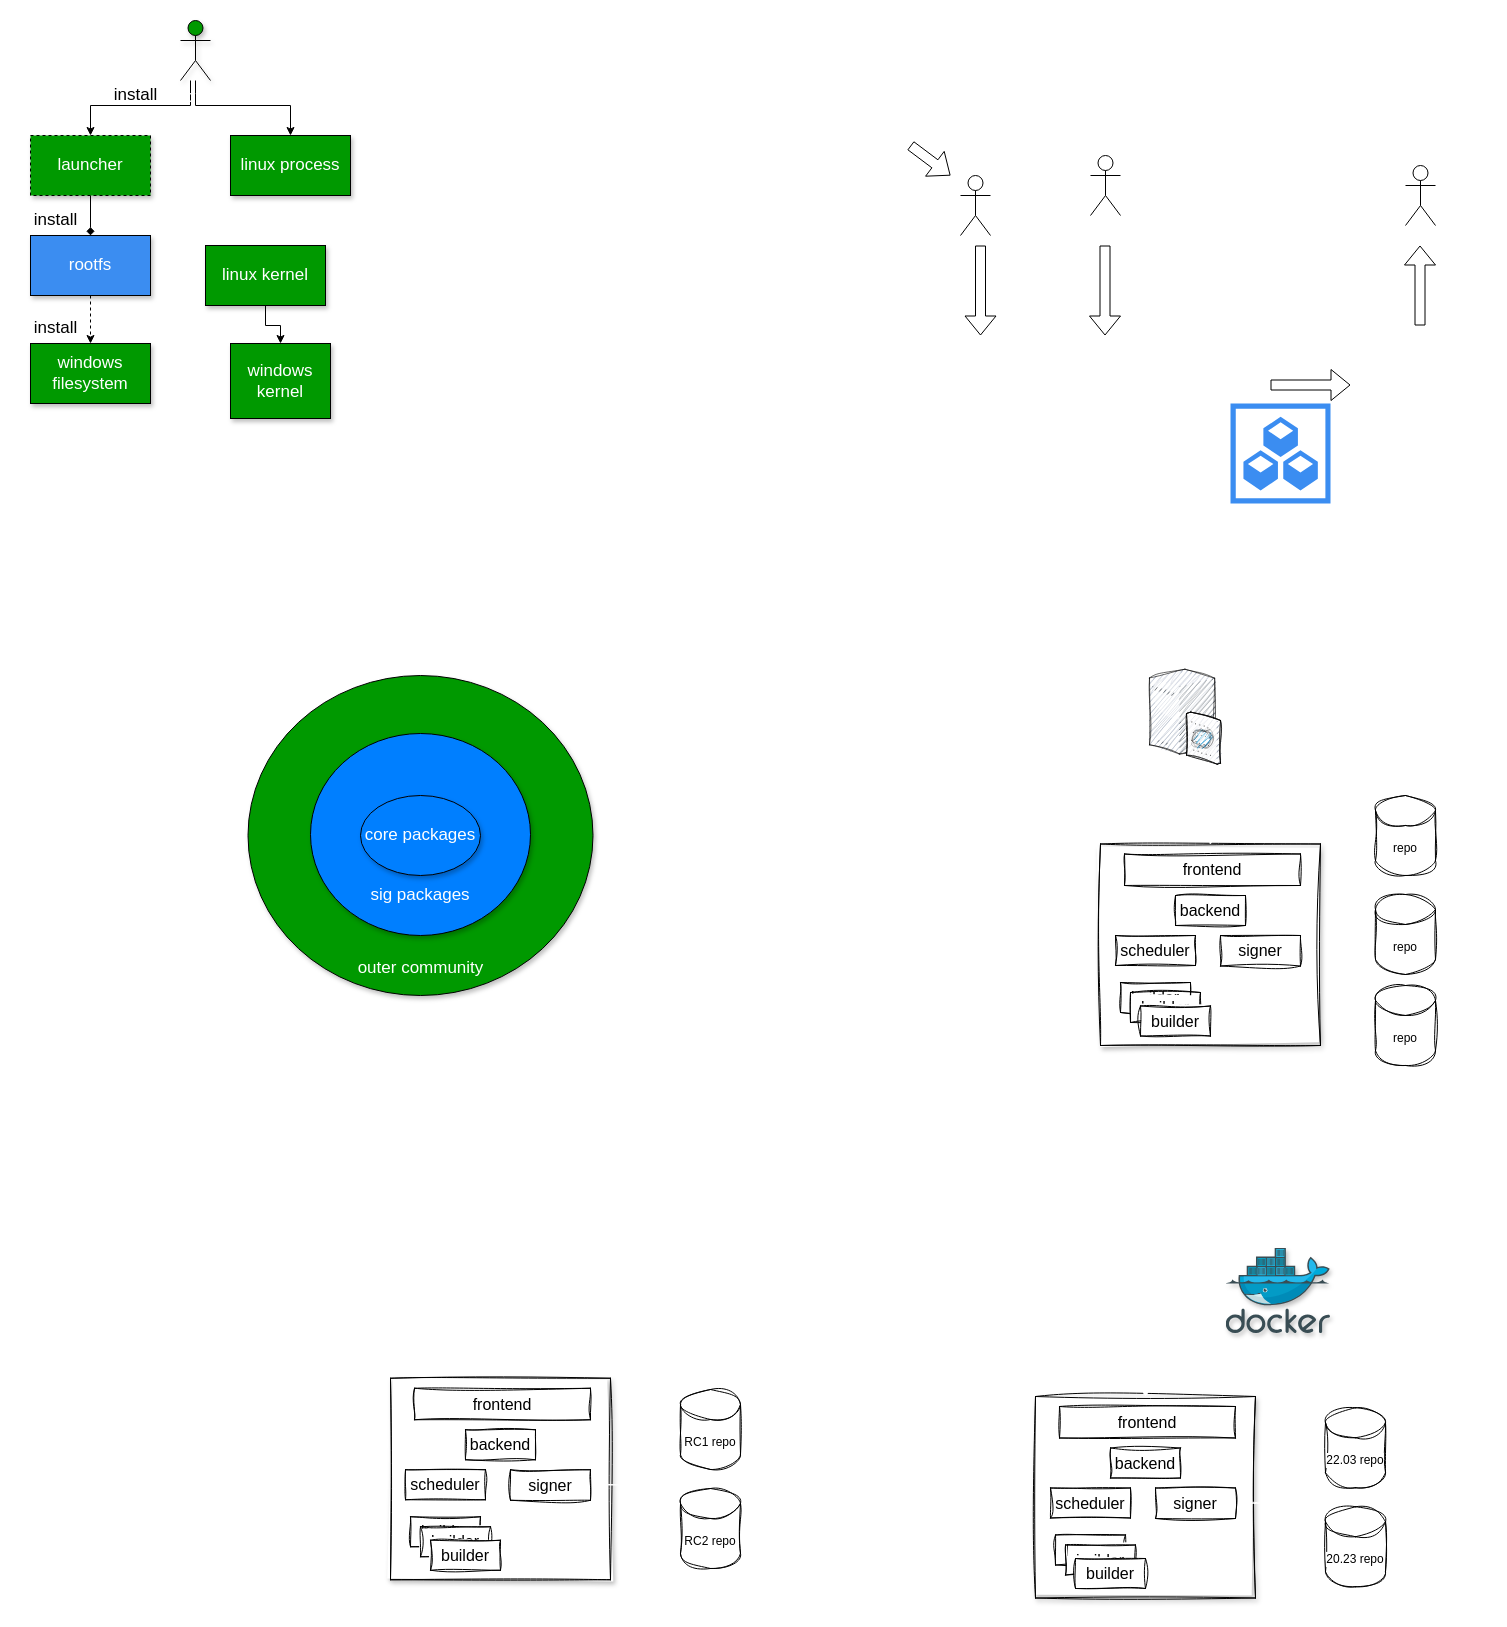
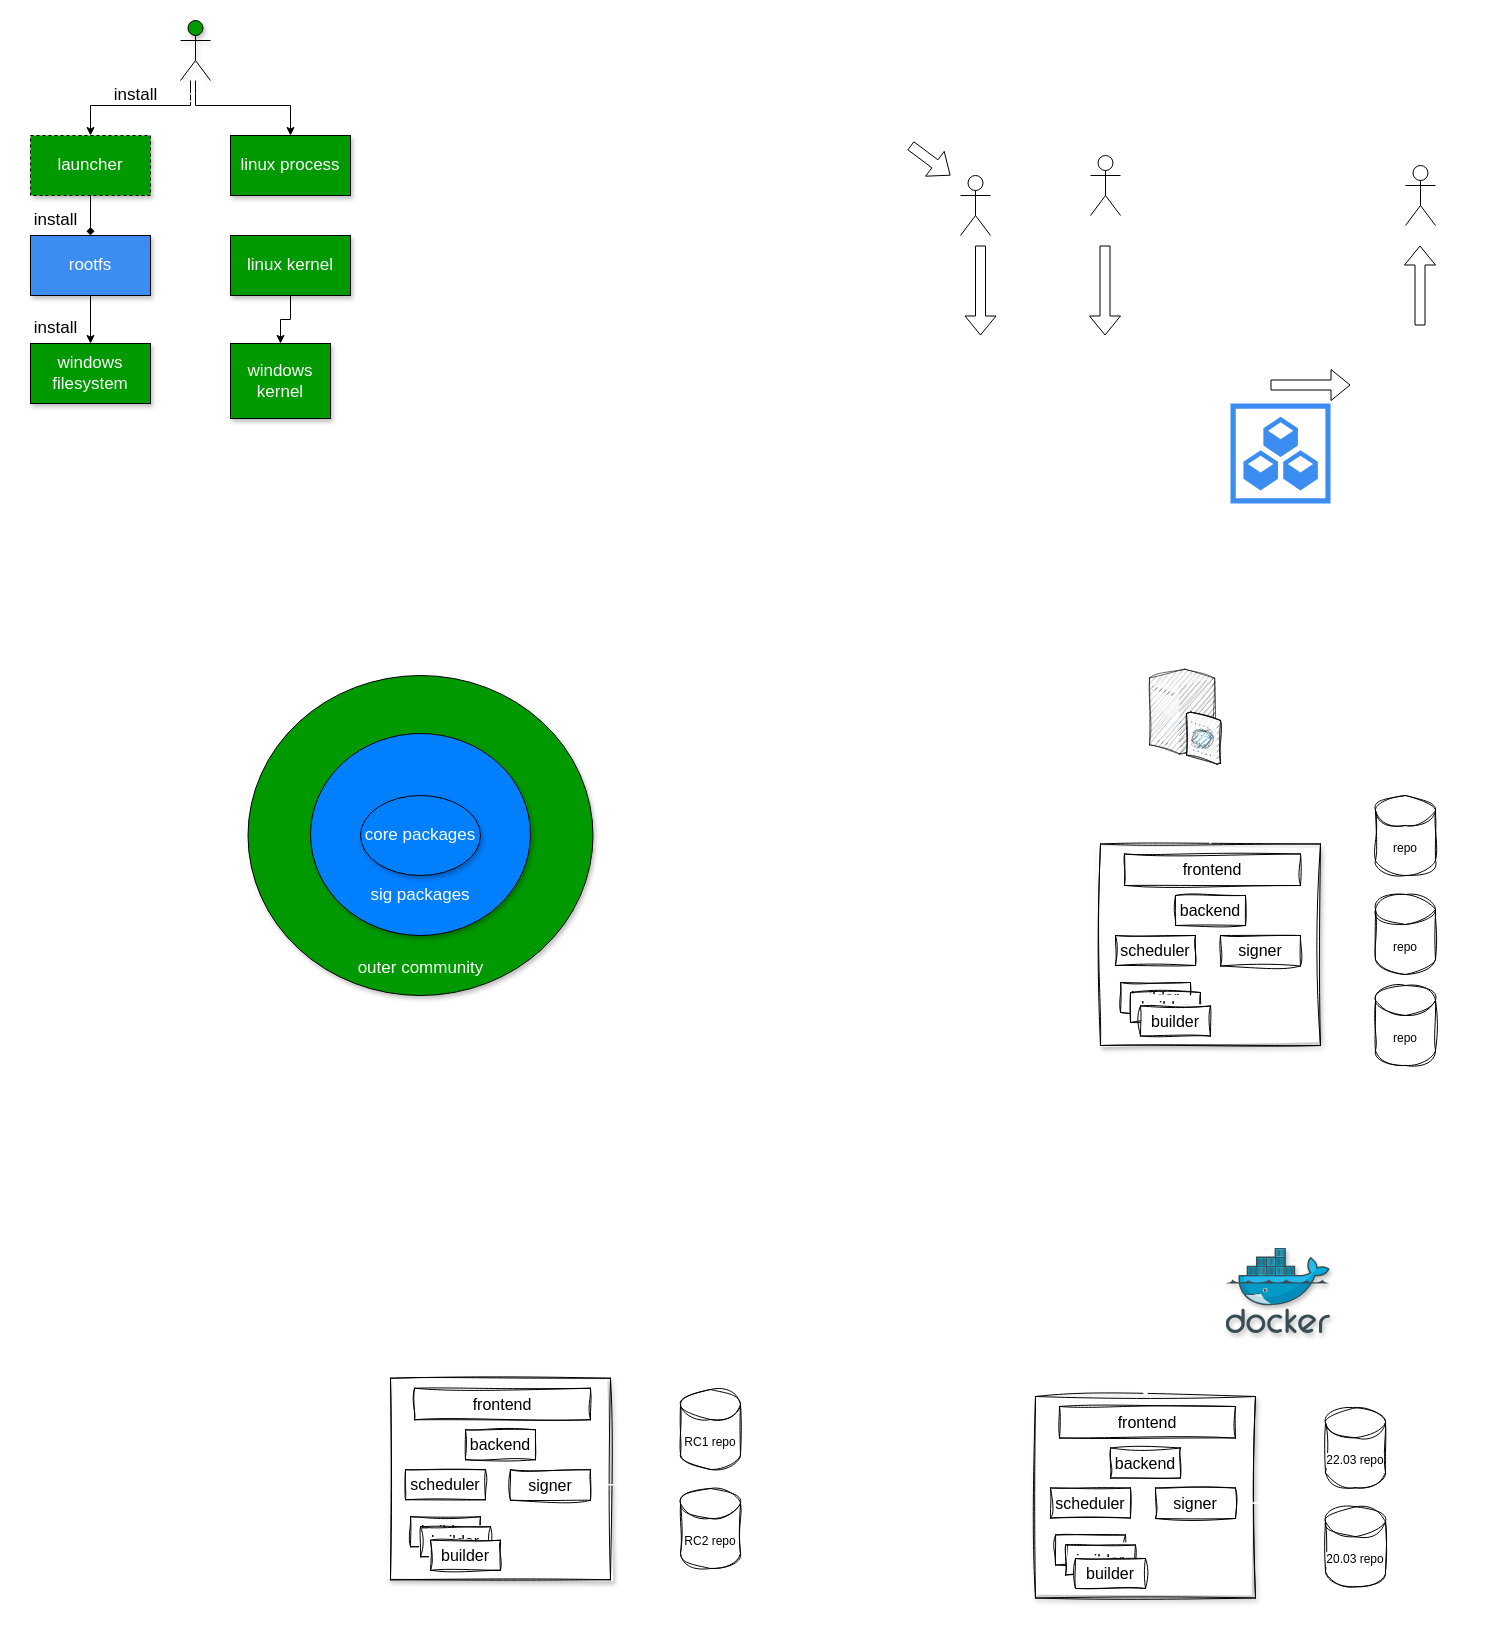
node "linux kernel": moved (266, 276) -> (291, 266)
edge "rootfs" -> "windows filesystem": style dashed -> solid
node "20.23 repo": label "20.23 repo" -> "20.03 repo"
